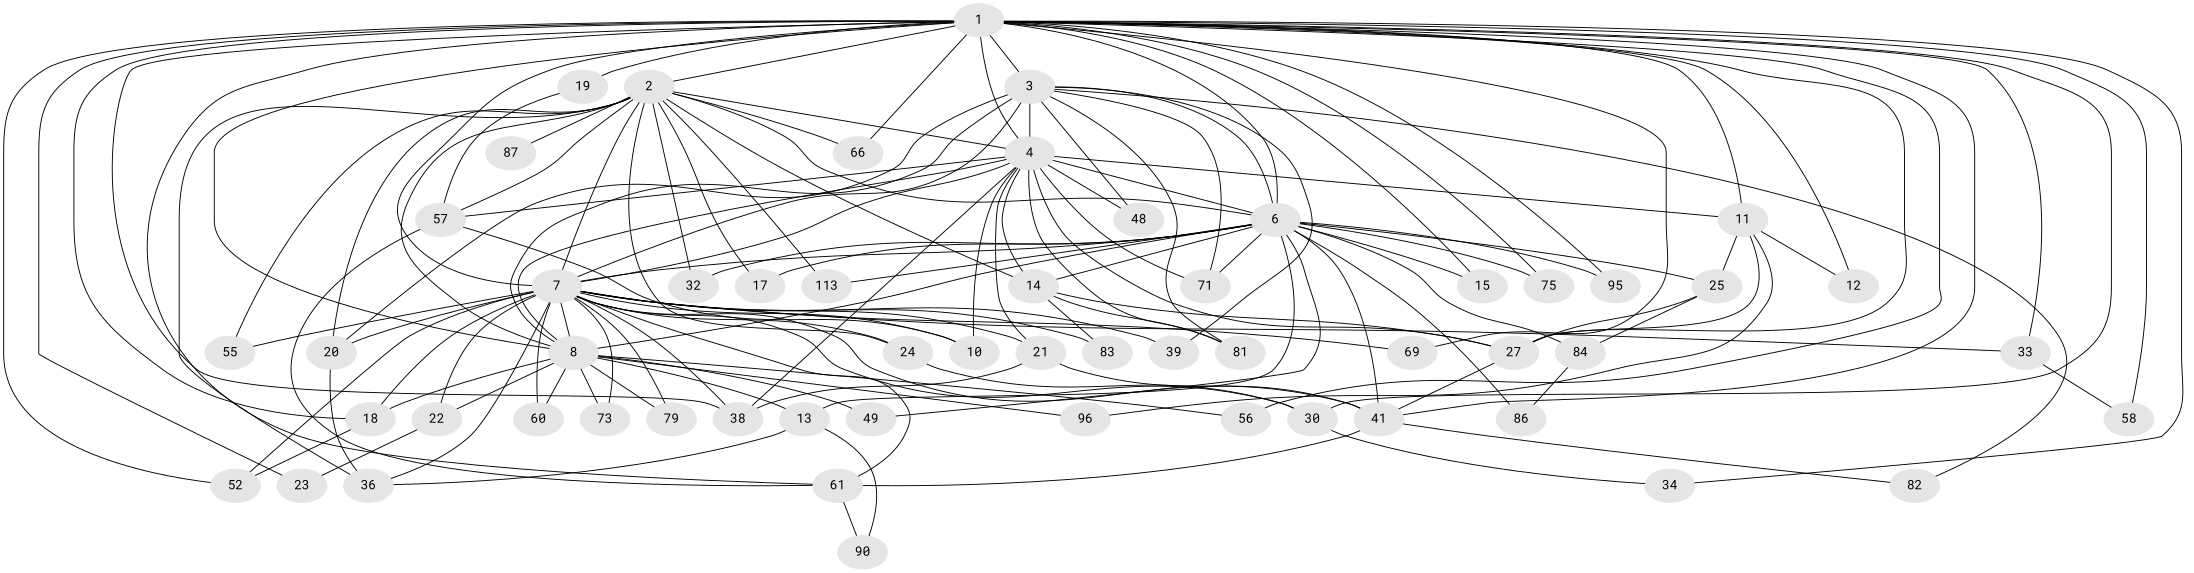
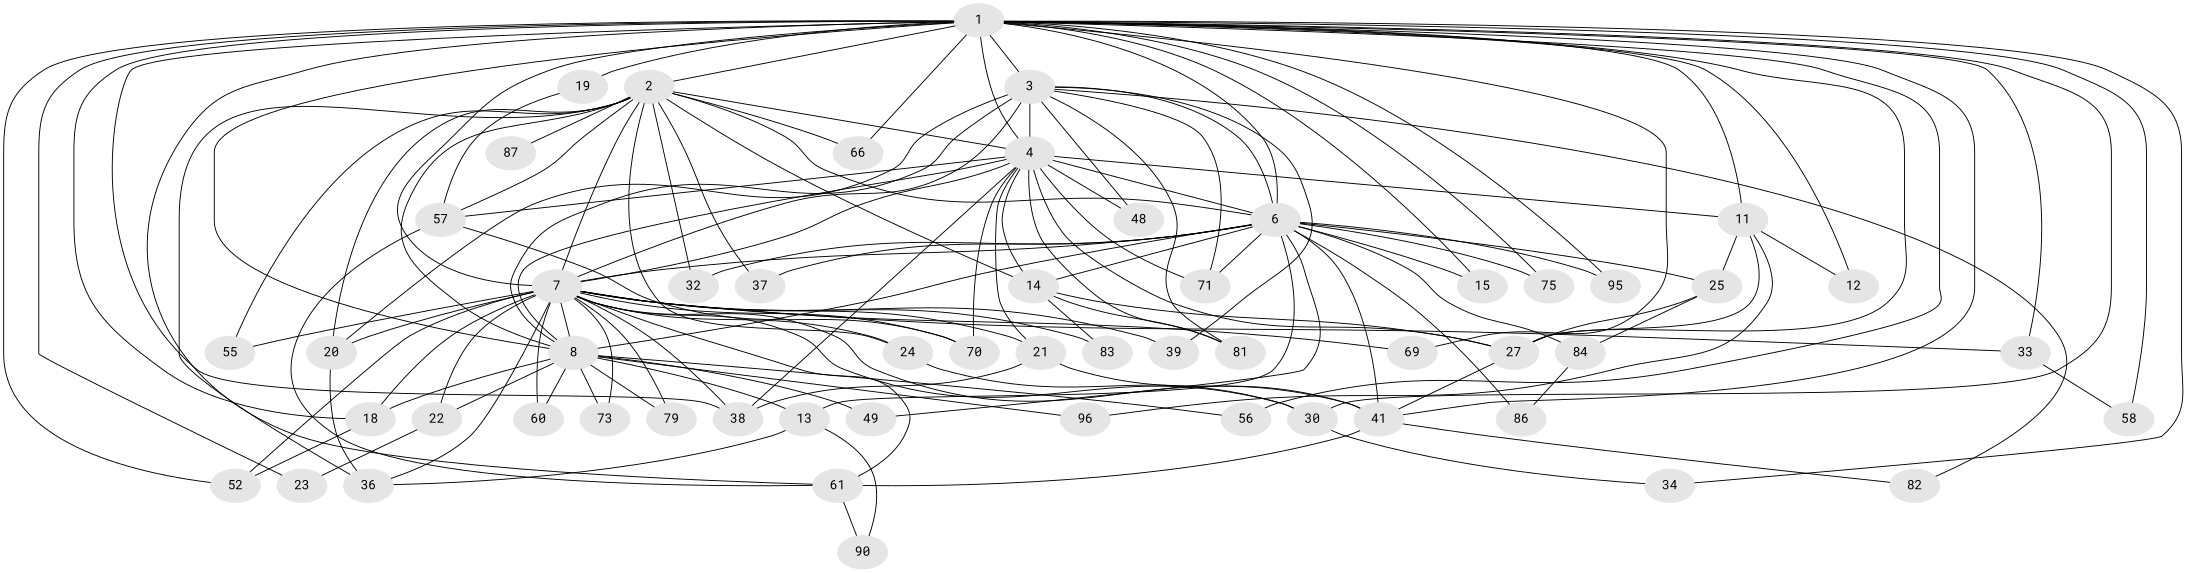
node "17": label "17" -> "37"
node "113": removed
node "10": label "10" -> "70"
